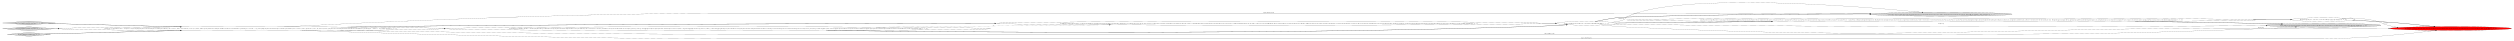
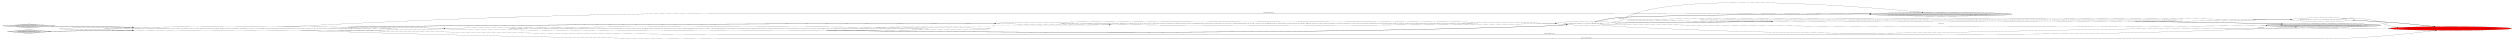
node "testPostAggMergedHavingSpec['1', '0', '0']": removed
